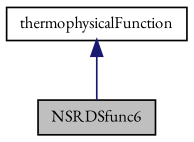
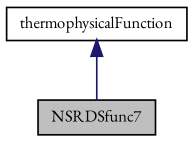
node "NSRDSfunc6": label "NSRDSfunc6" -> "NSRDSfunc7"
